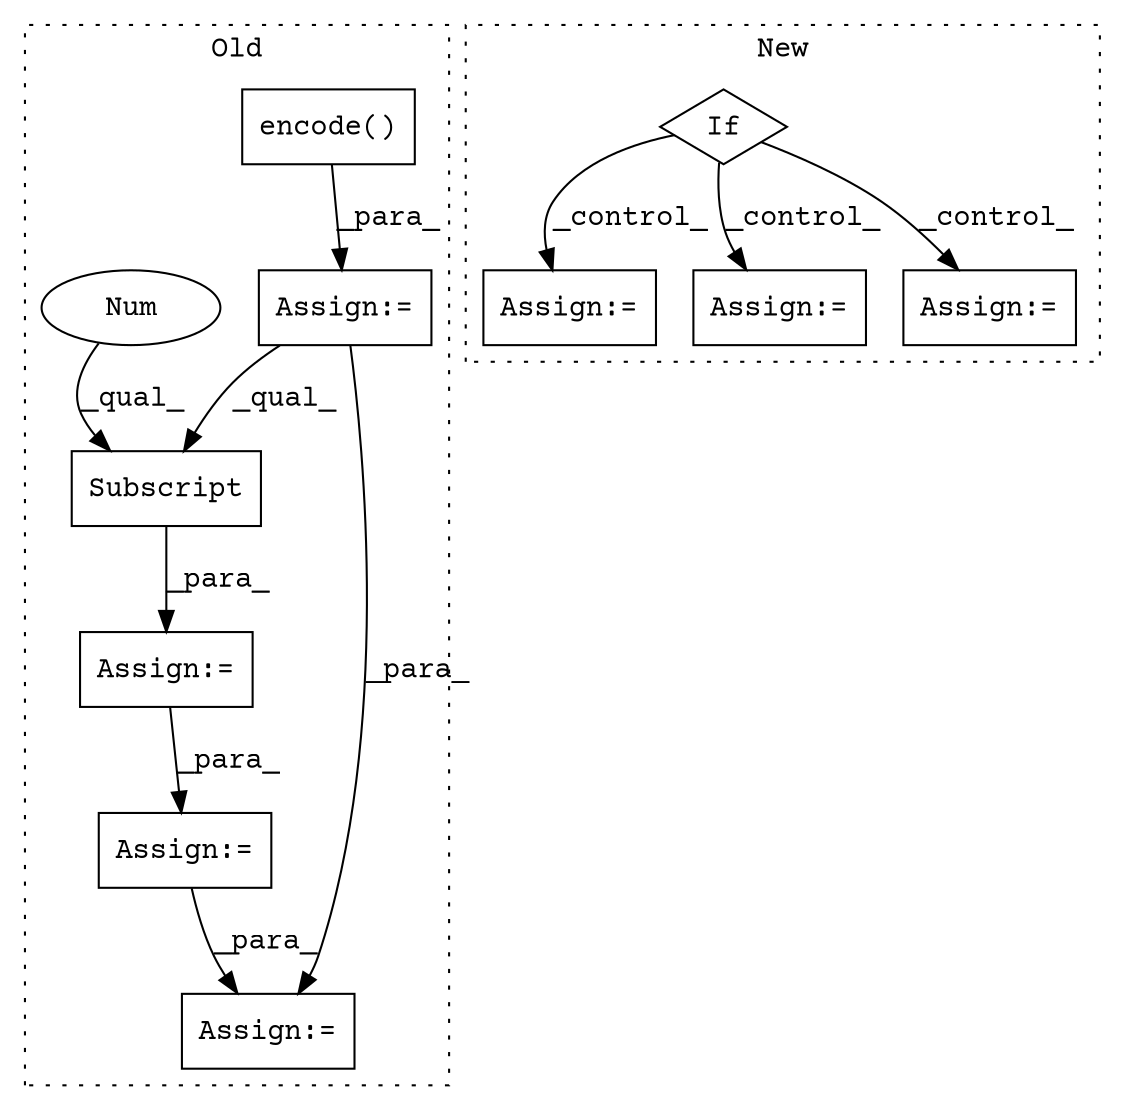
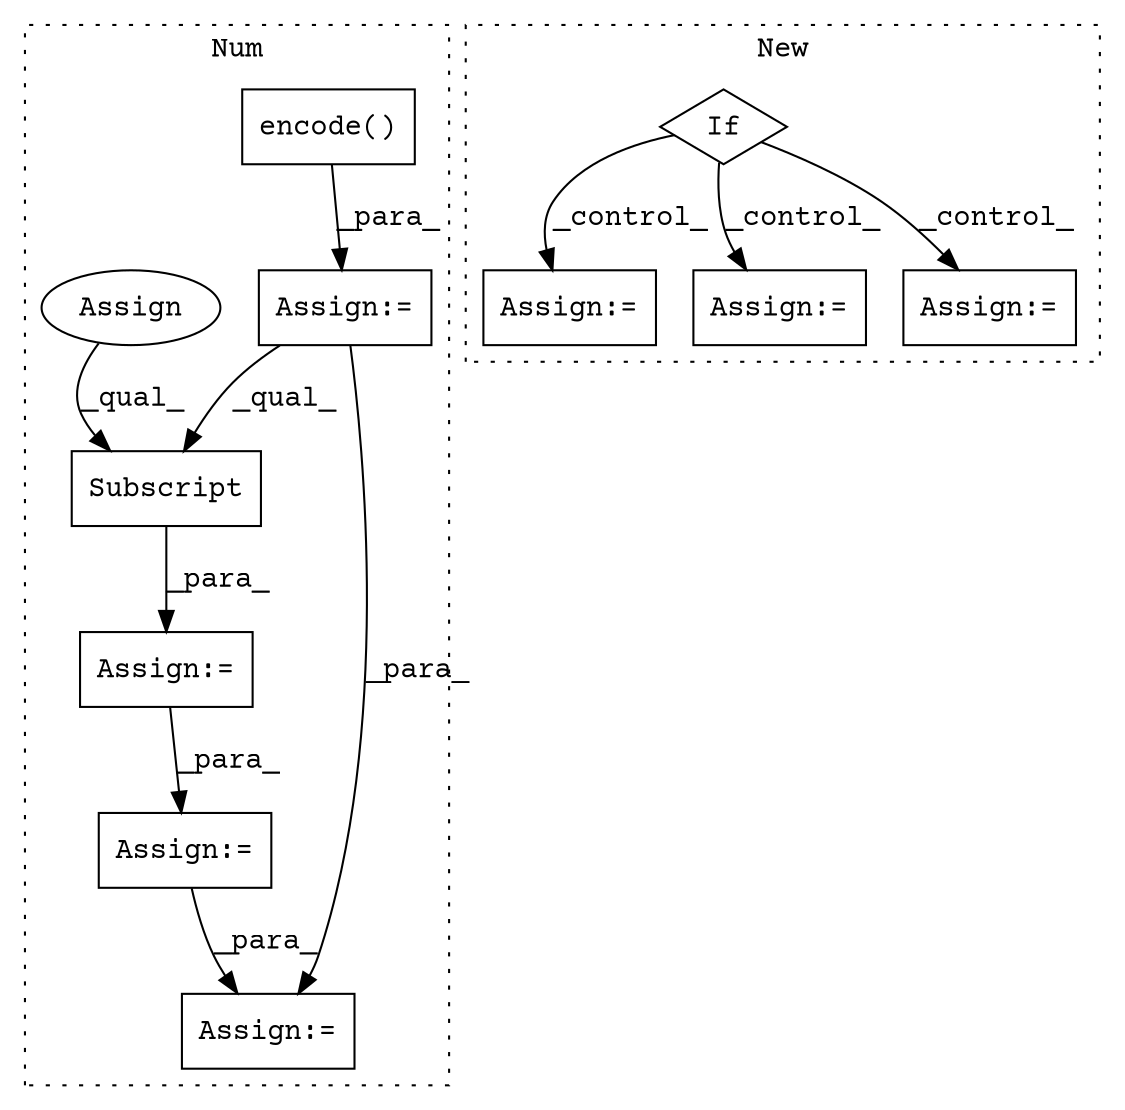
cluster "Old": label "Old" -> "Num"
node "Num": label "Num" -> "Assign"
